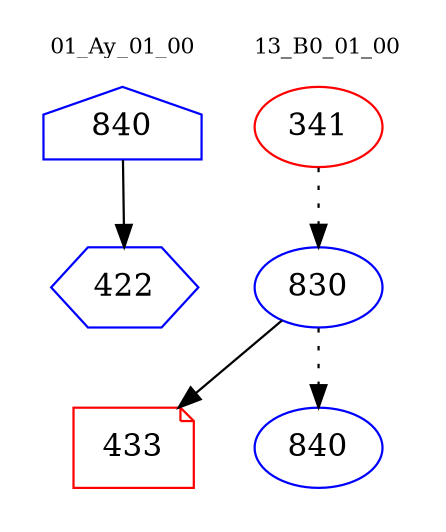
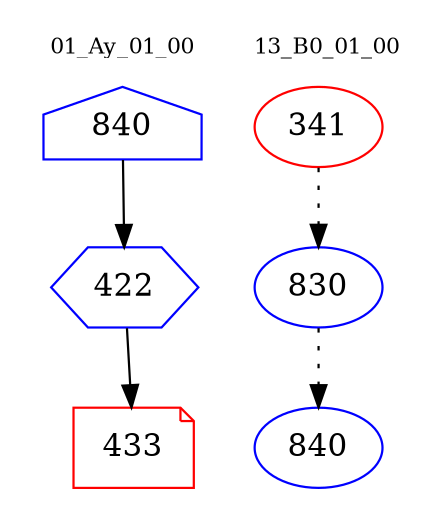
edge "830" -> "433": now "422" -> "433"
